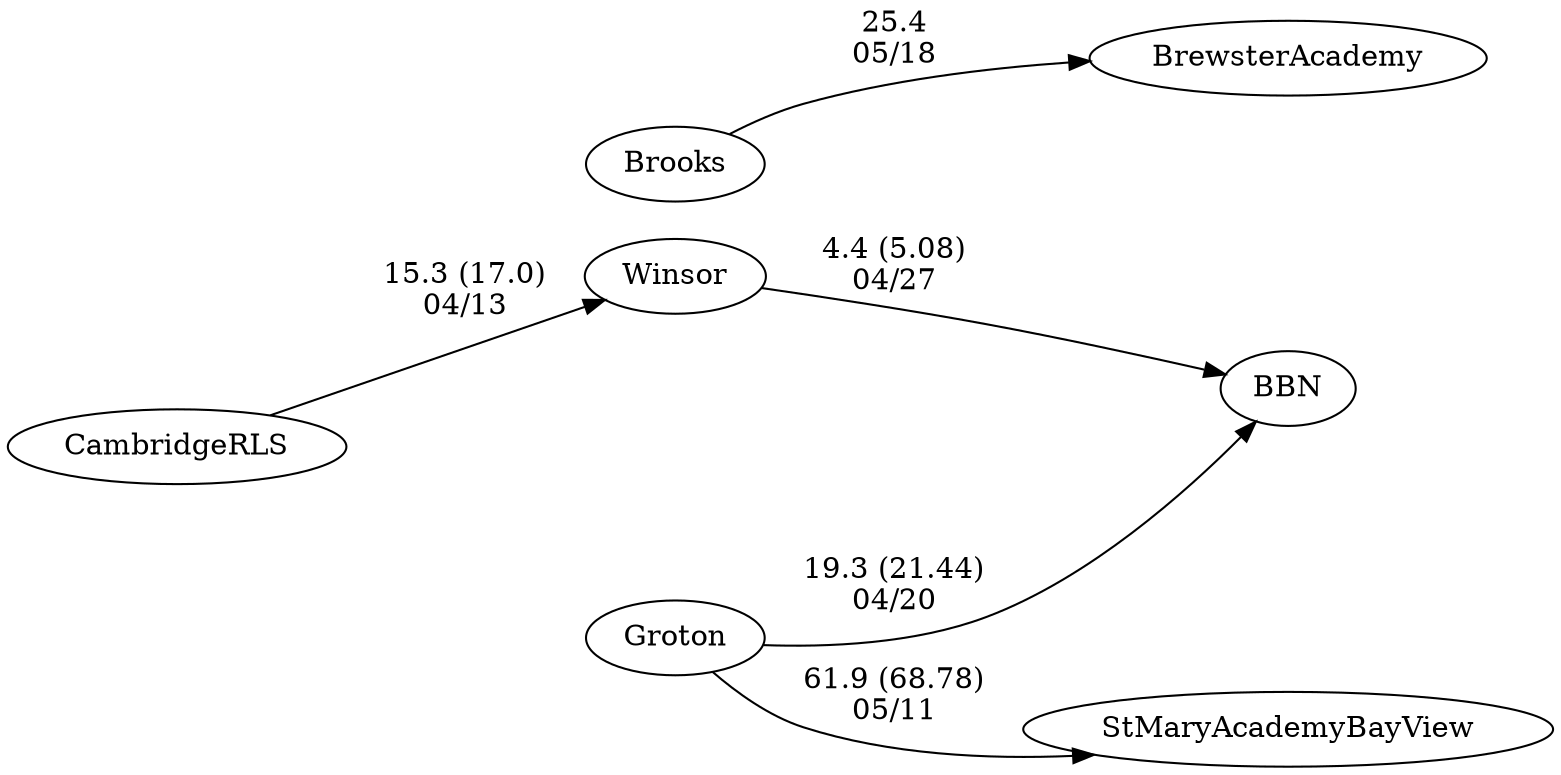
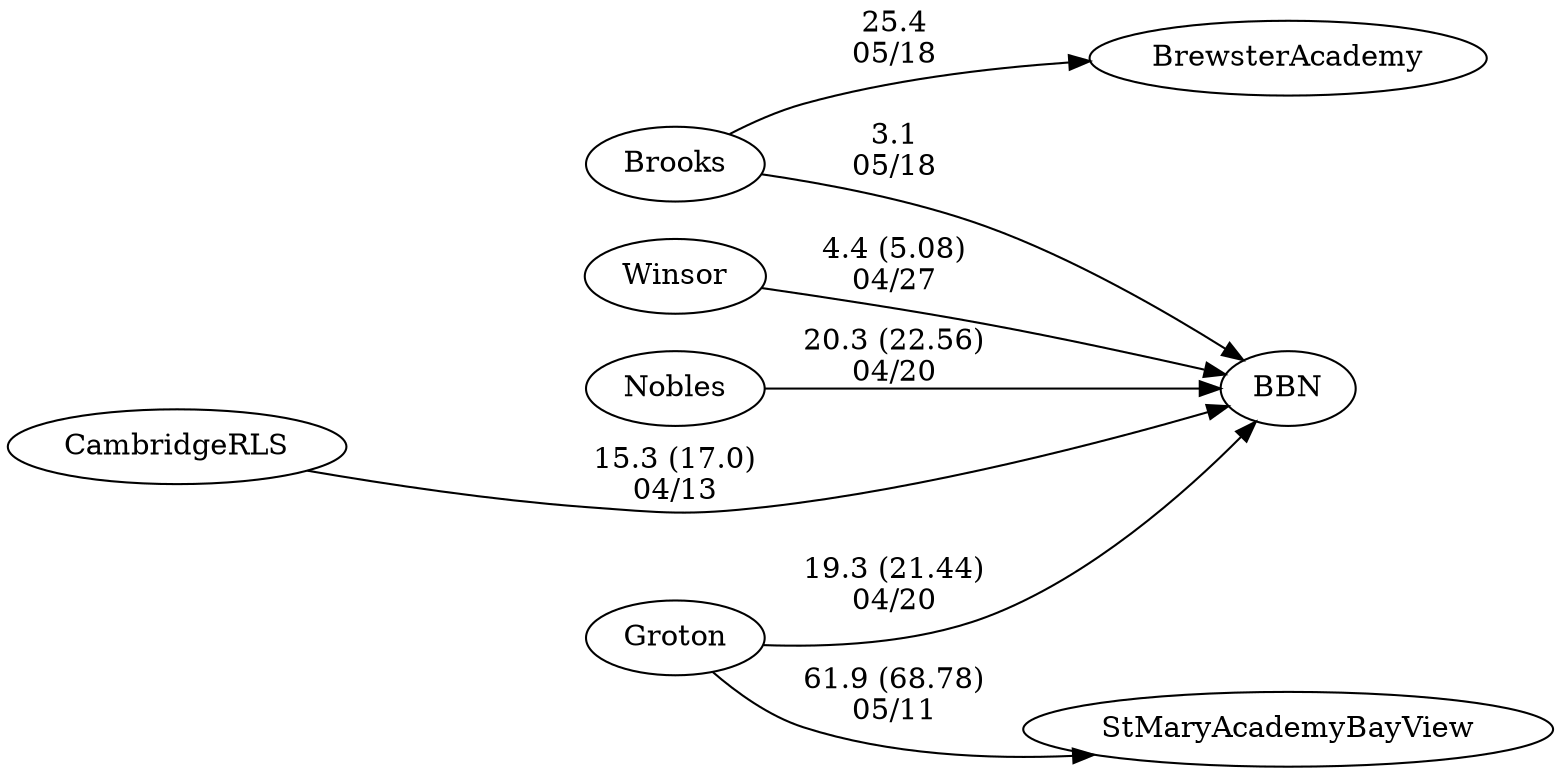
edge "Brooks" -> "BBN": added, label "3.1 05/18"
edge "CambridgeRLS" -> "Winsor": now "CambridgeRLS" -> "BBN"
node "Nobles": added
